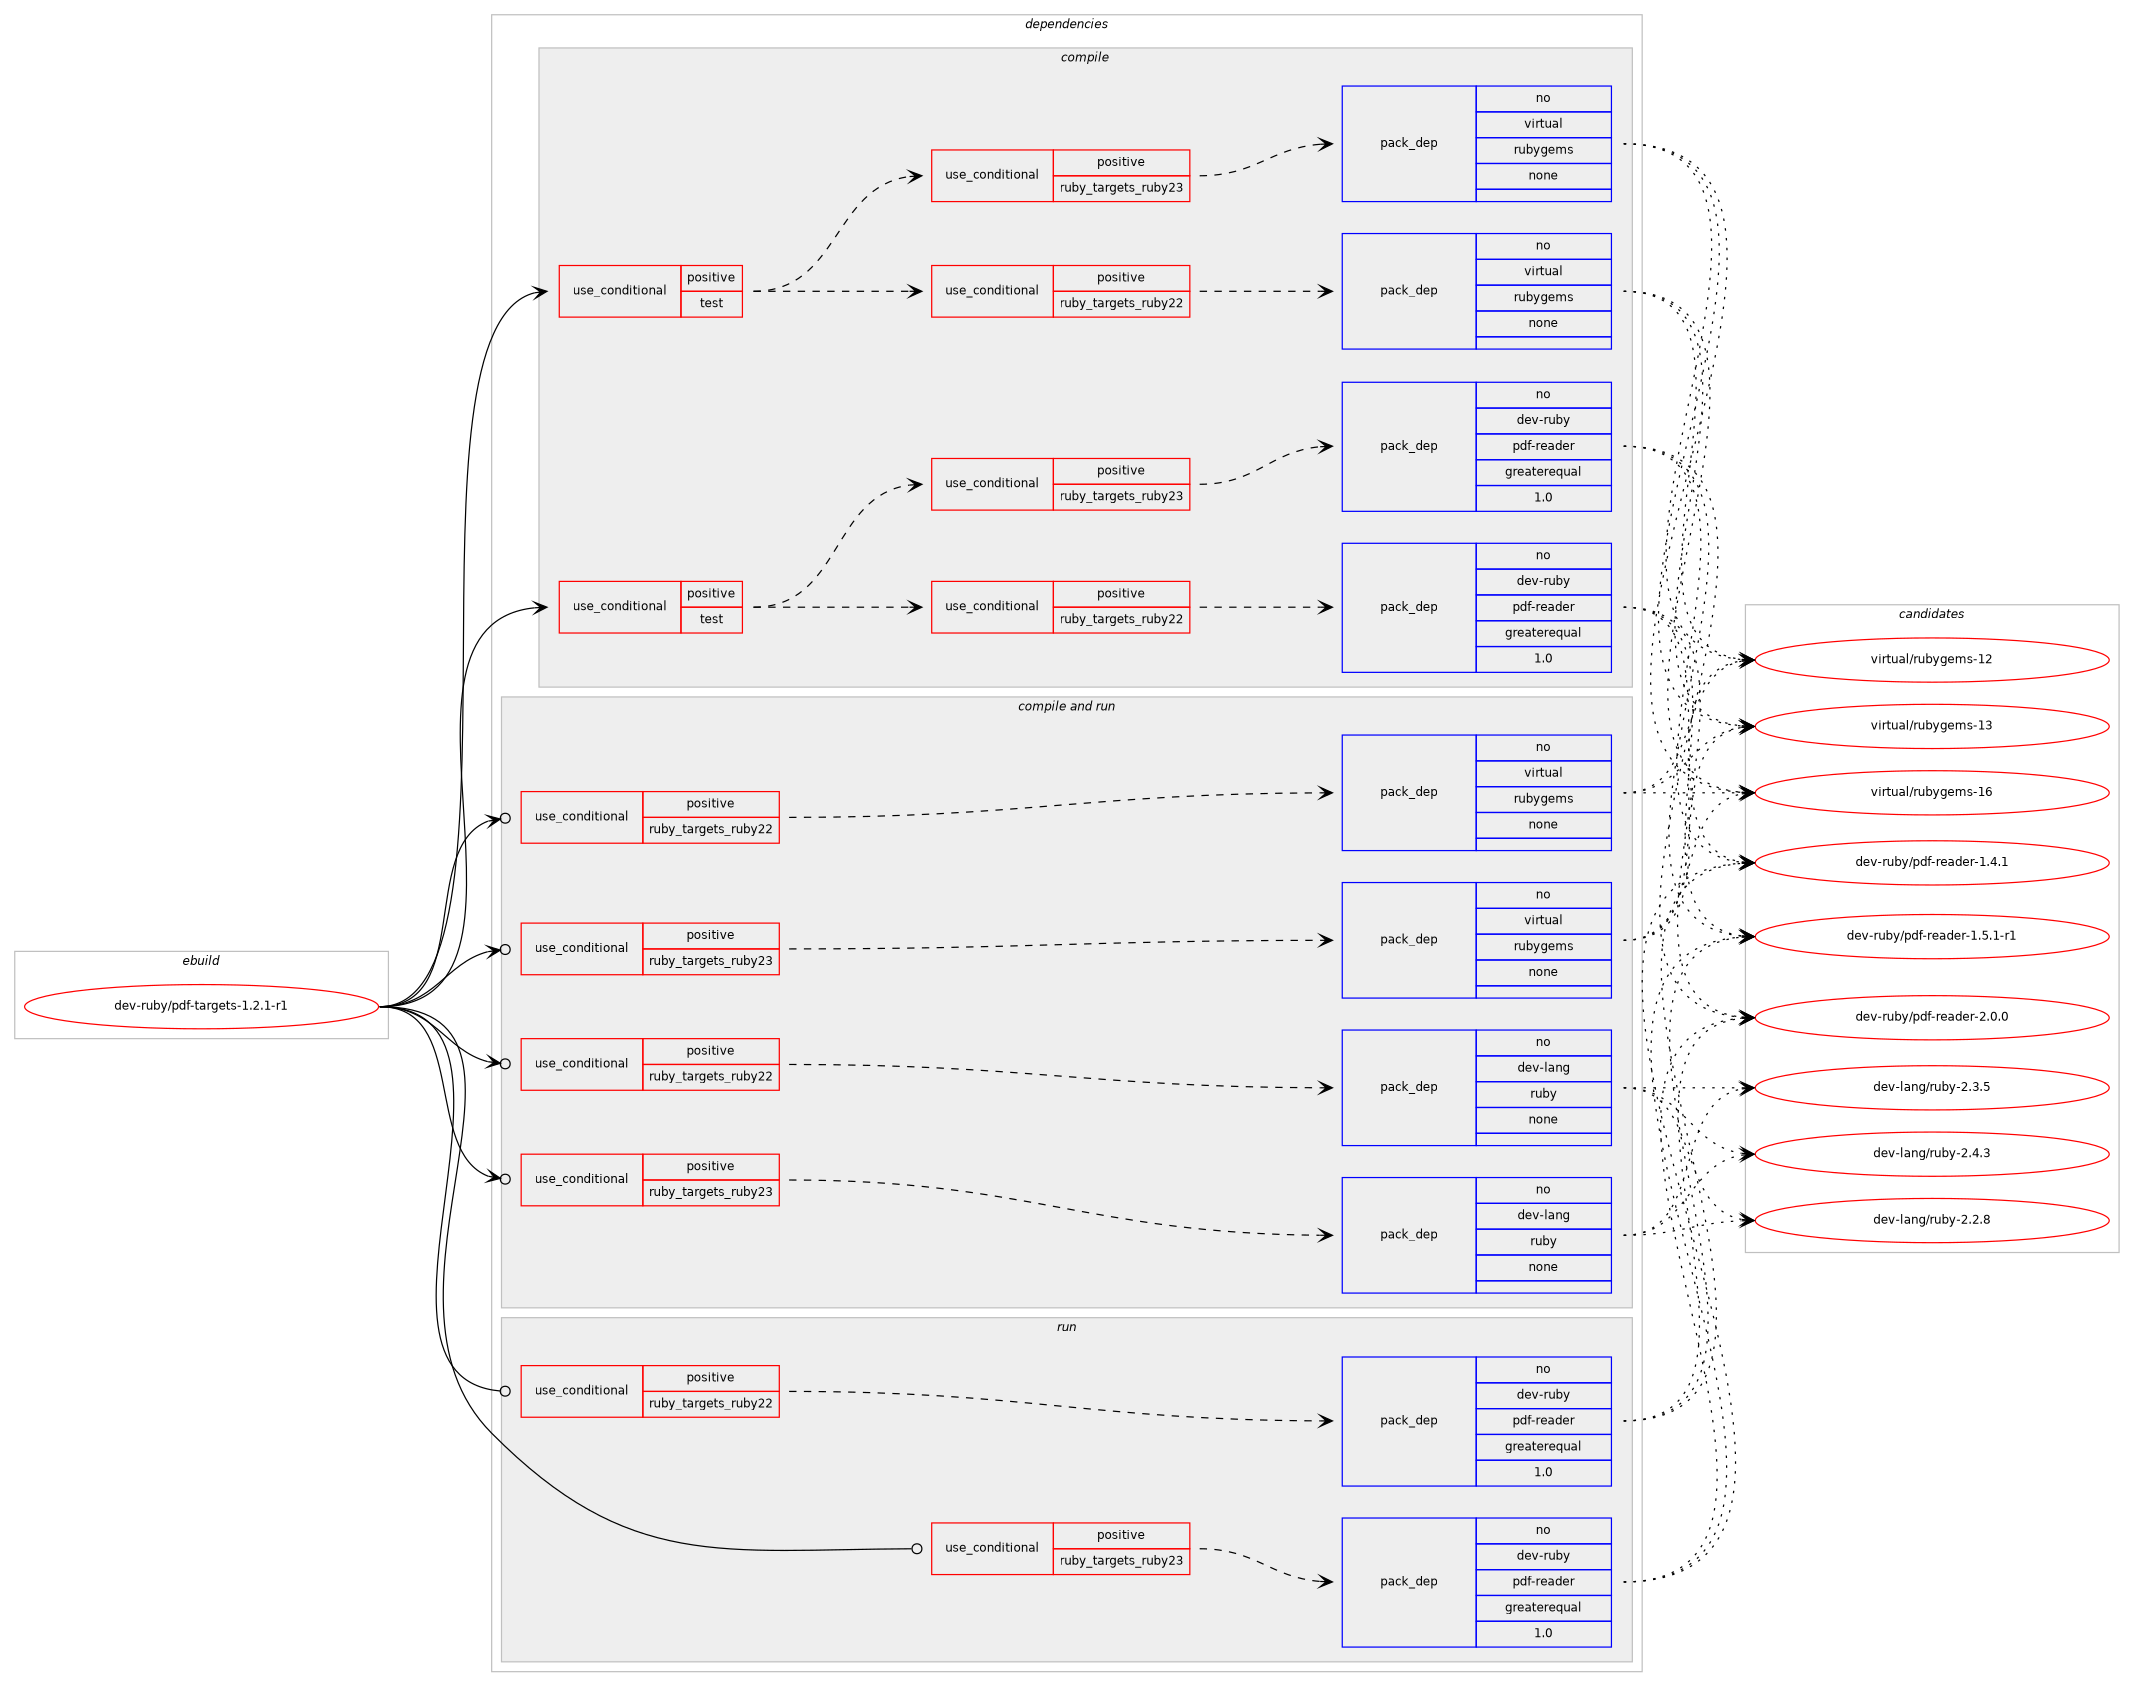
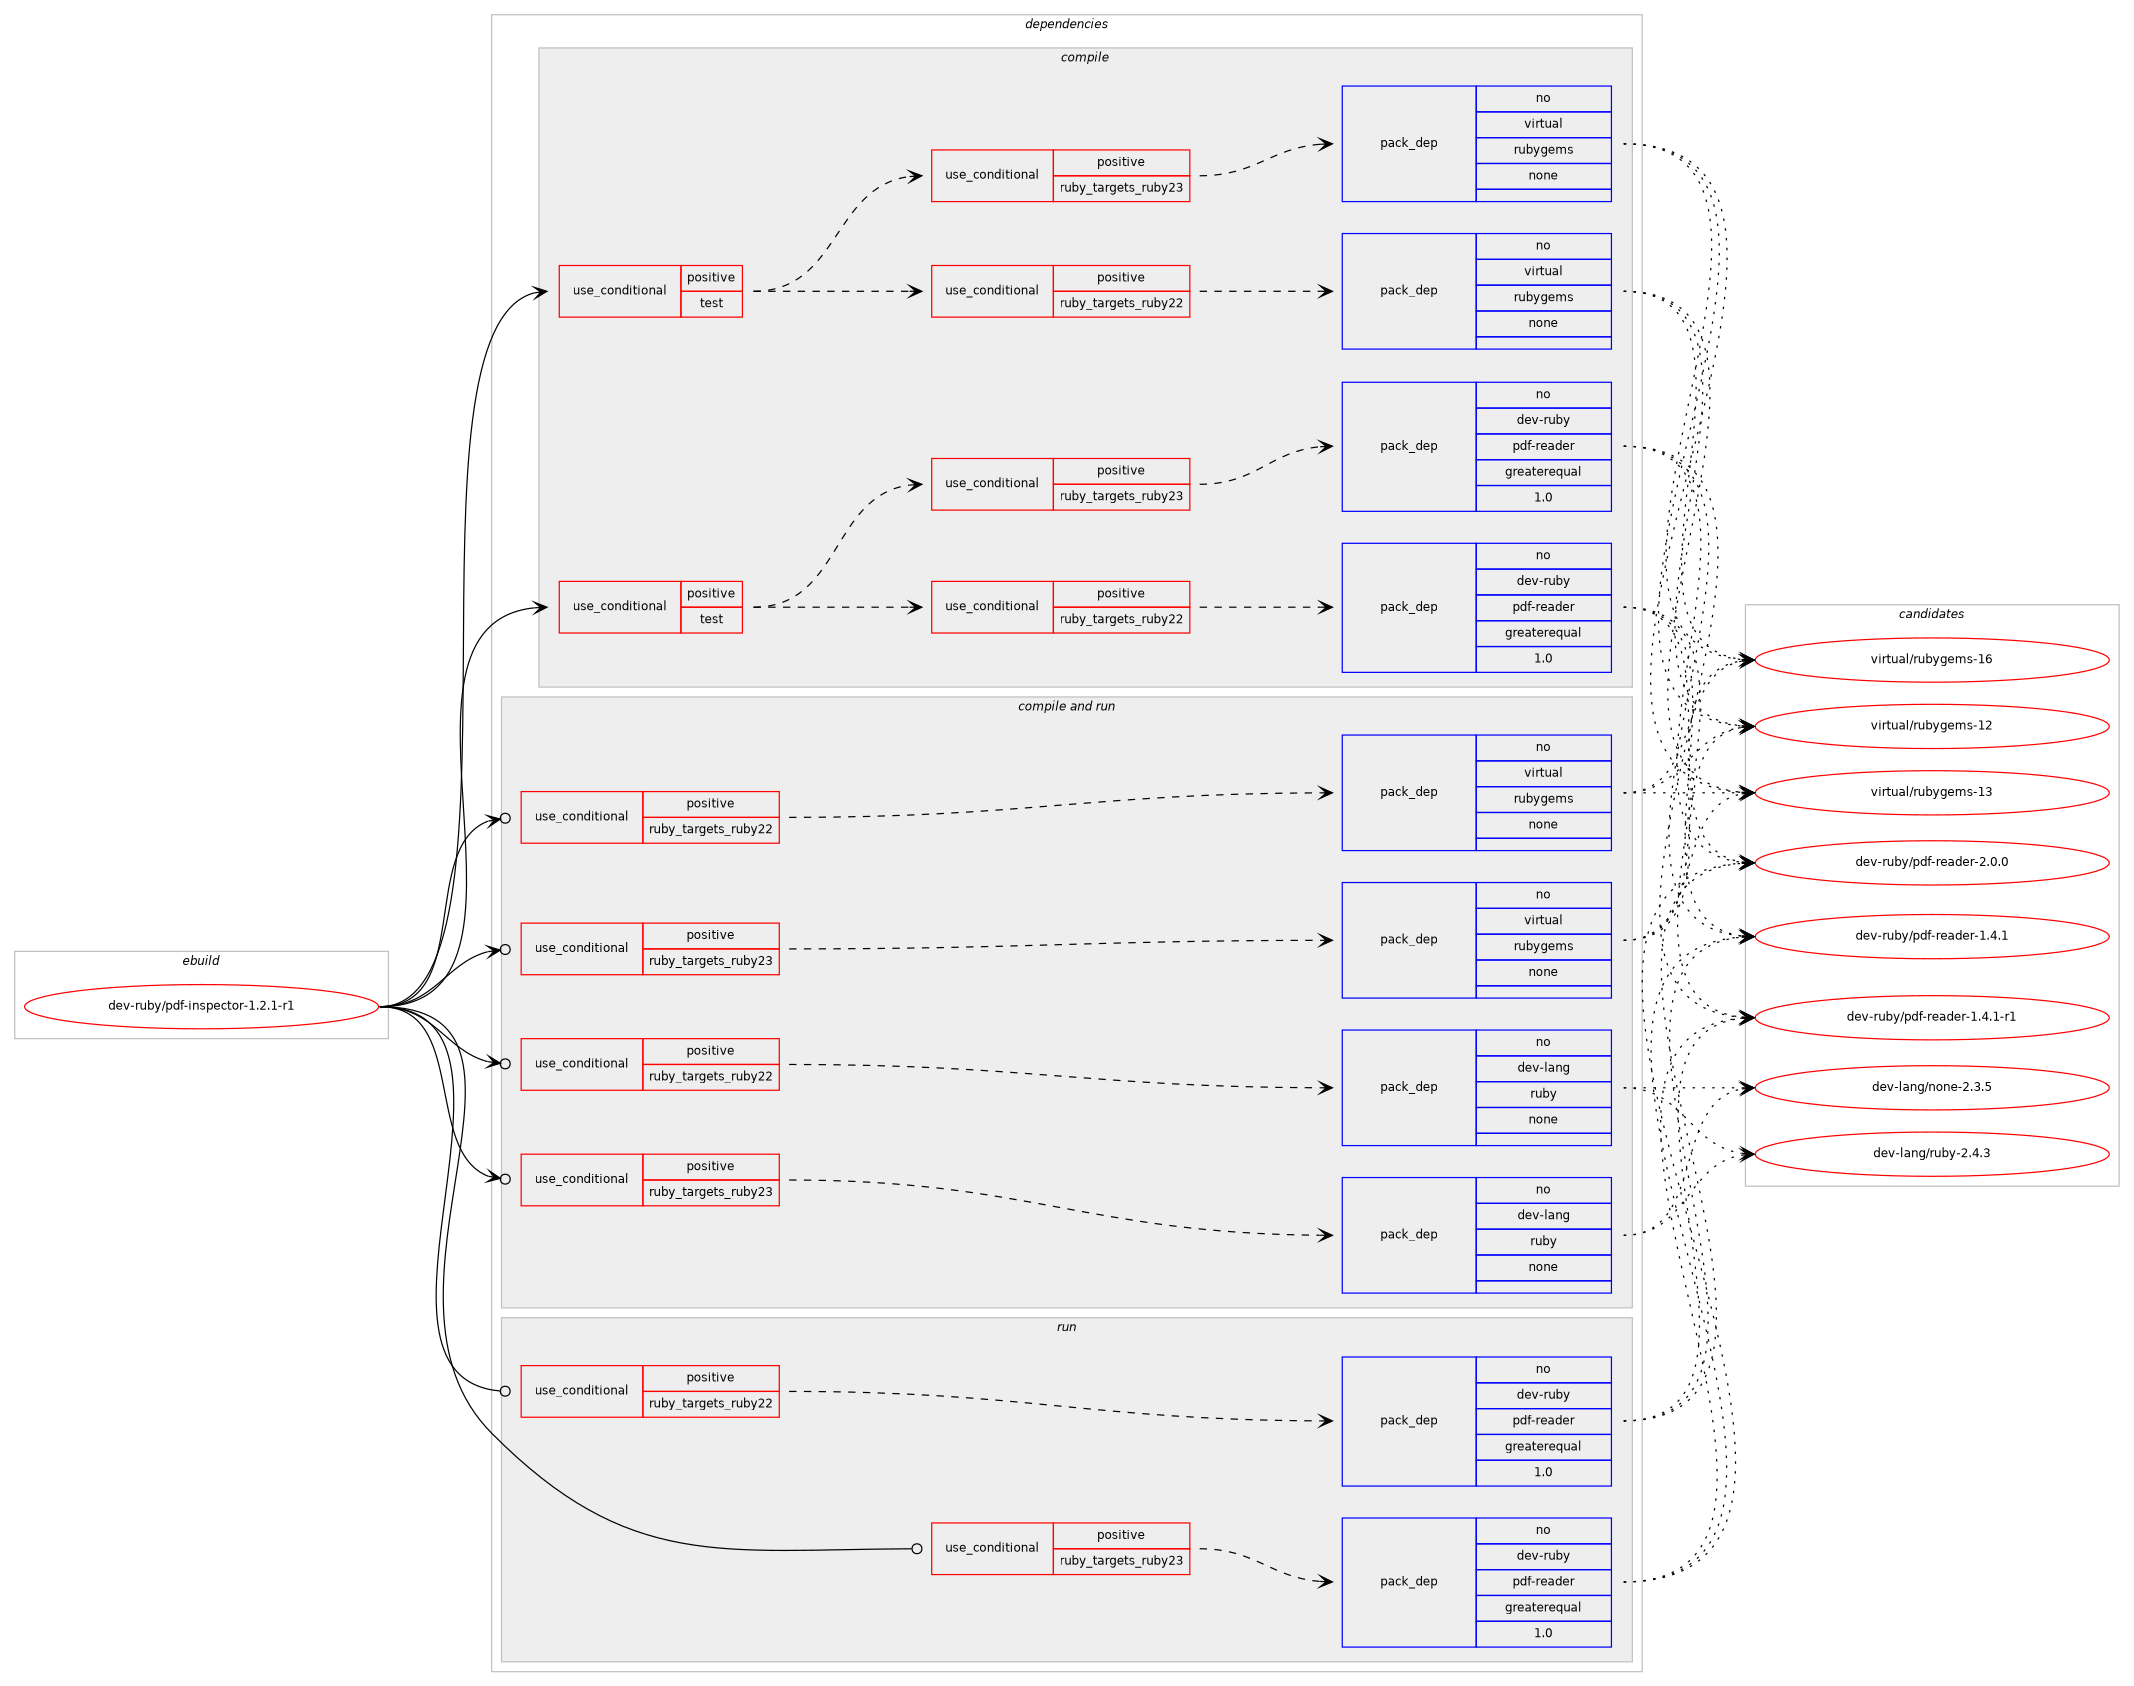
node "dev-ruby/pdf-reader-1.5.1-r1": label "dev-ruby/pdf-reader-1.5.1-r1" -> "dev-ruby/pdf-reader-1.4.1-r1"
node "dev-ruby/pdf-targets-1.2.1-r1": label "dev-ruby/pdf-targets-1.2.1-r1" -> "dev-ruby/pdf-inspector-1.2.1-r1"
node "dev-lang/ruby-2.3.5": label "dev-lang/ruby-2.3.5" -> "dev-lang/none-2.3.5"
node "dev-lang/ruby-2.2.8": removed
